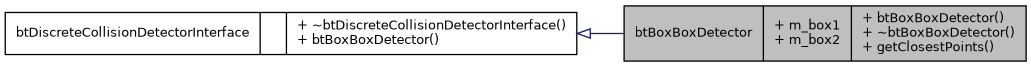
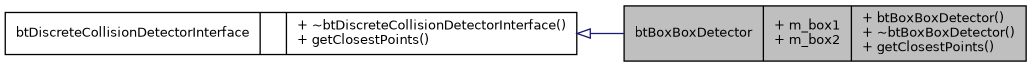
node "btDiscreteCollisionDetectorInterface": text "+ btBoxBoxDetector()" -> "+ getClosestPoints()"
